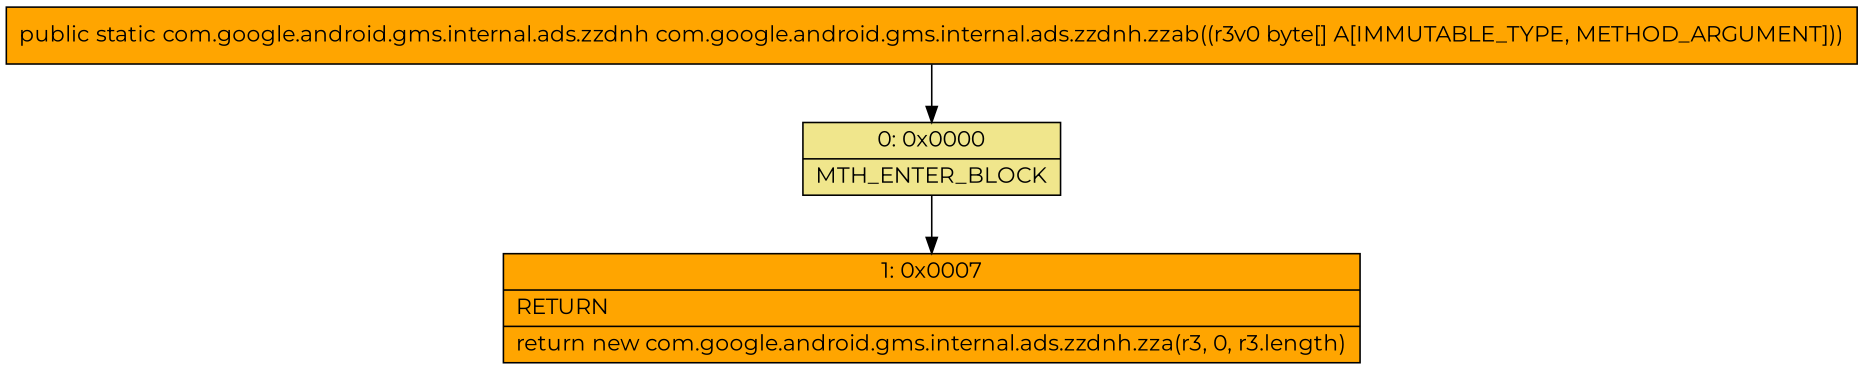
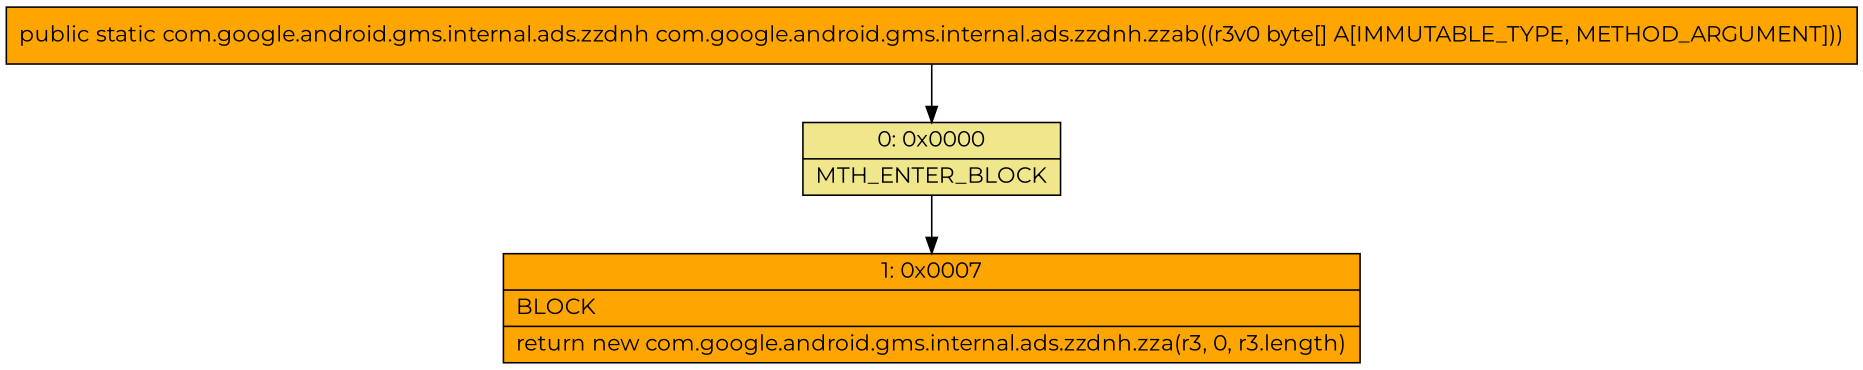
node "1: 0x0007": text "RETURN" -> "BLOCK"
